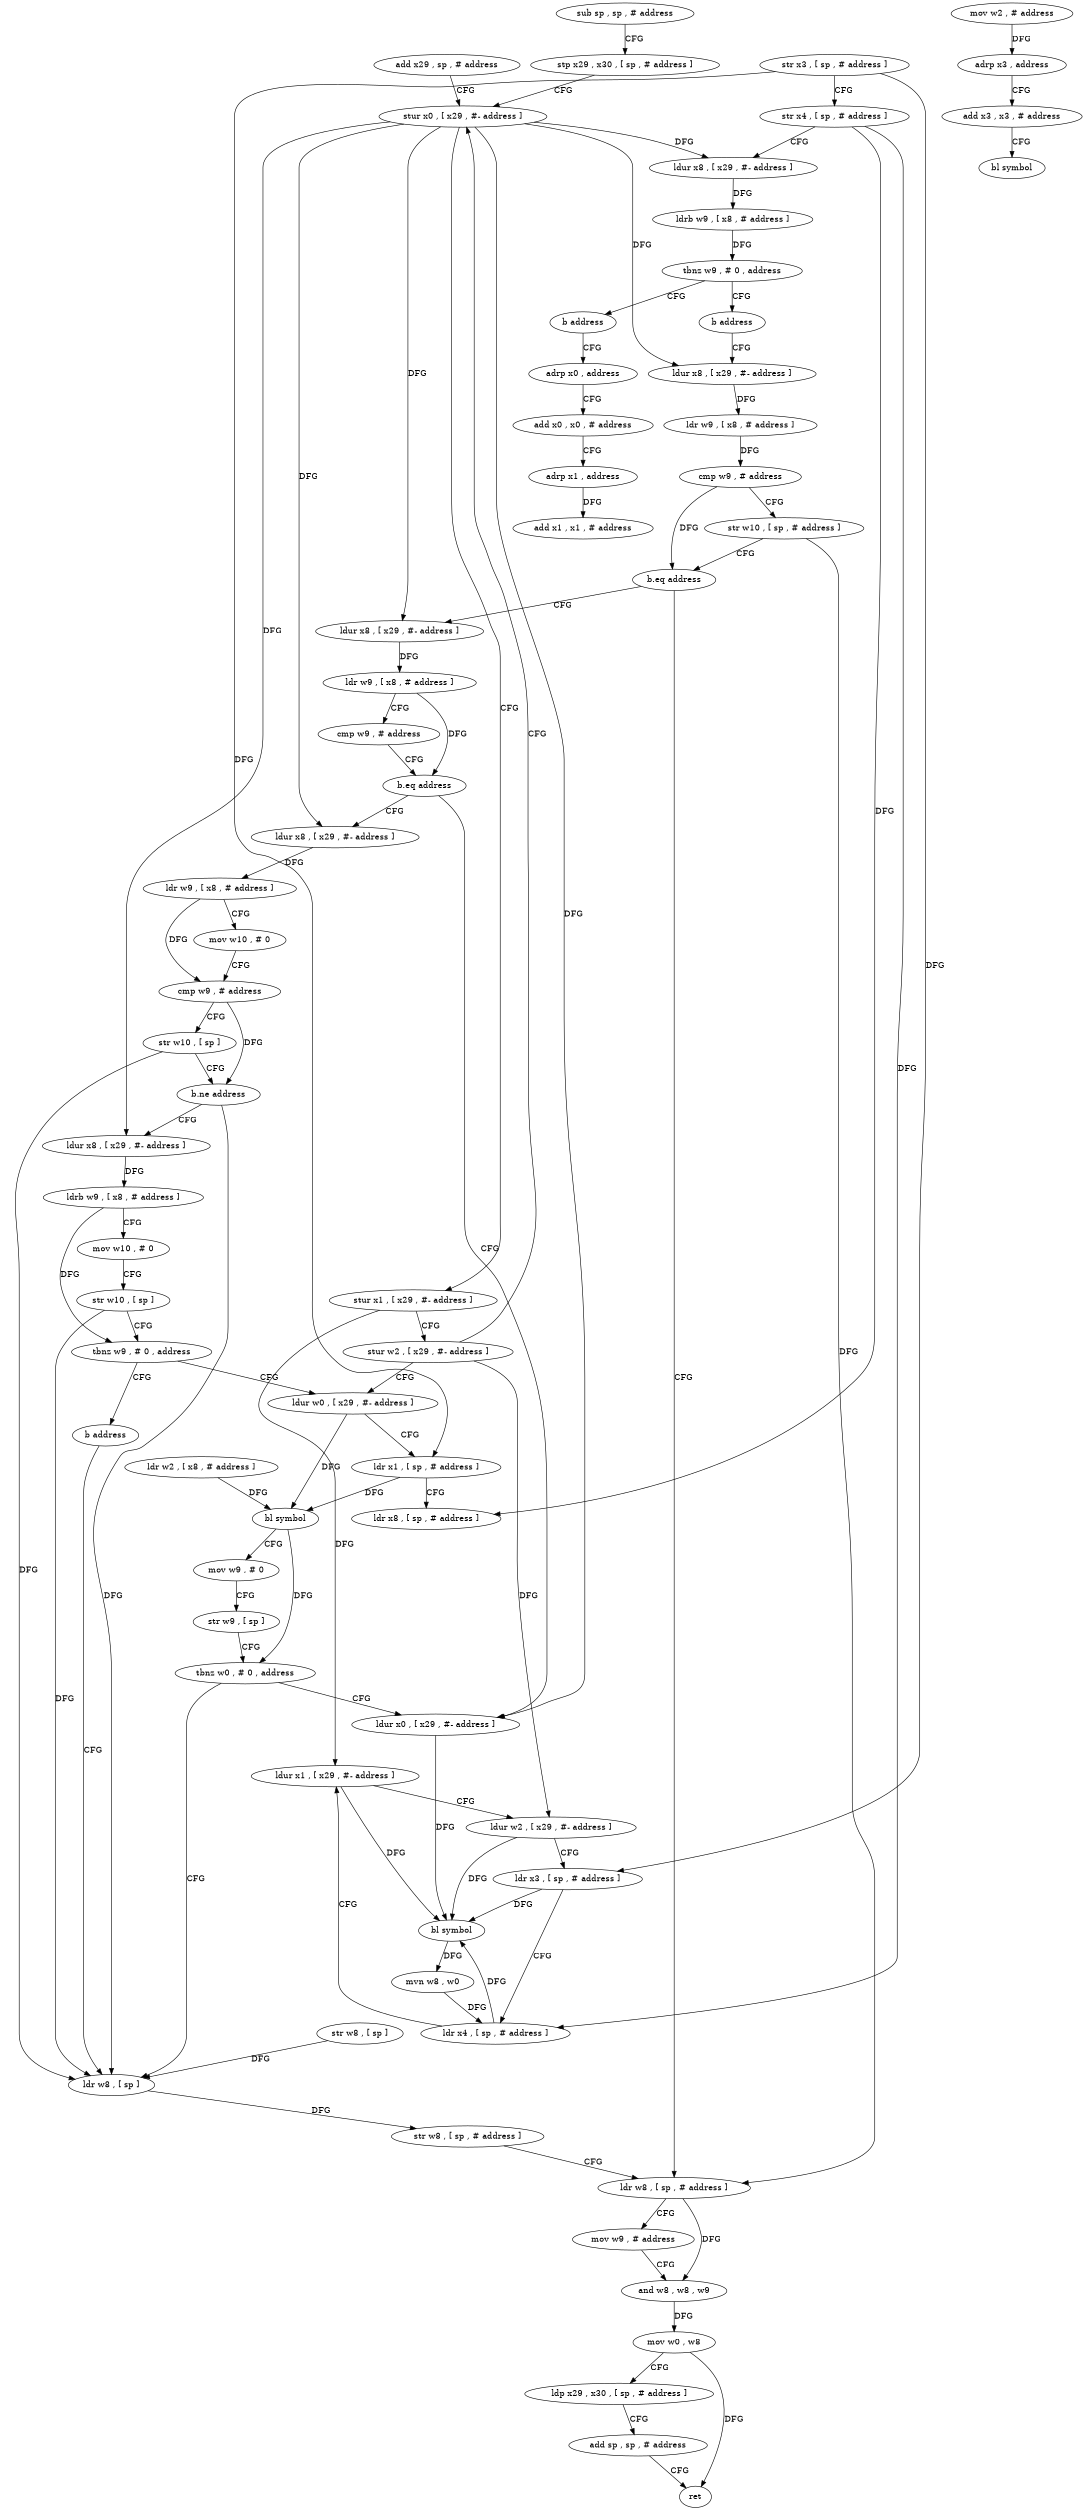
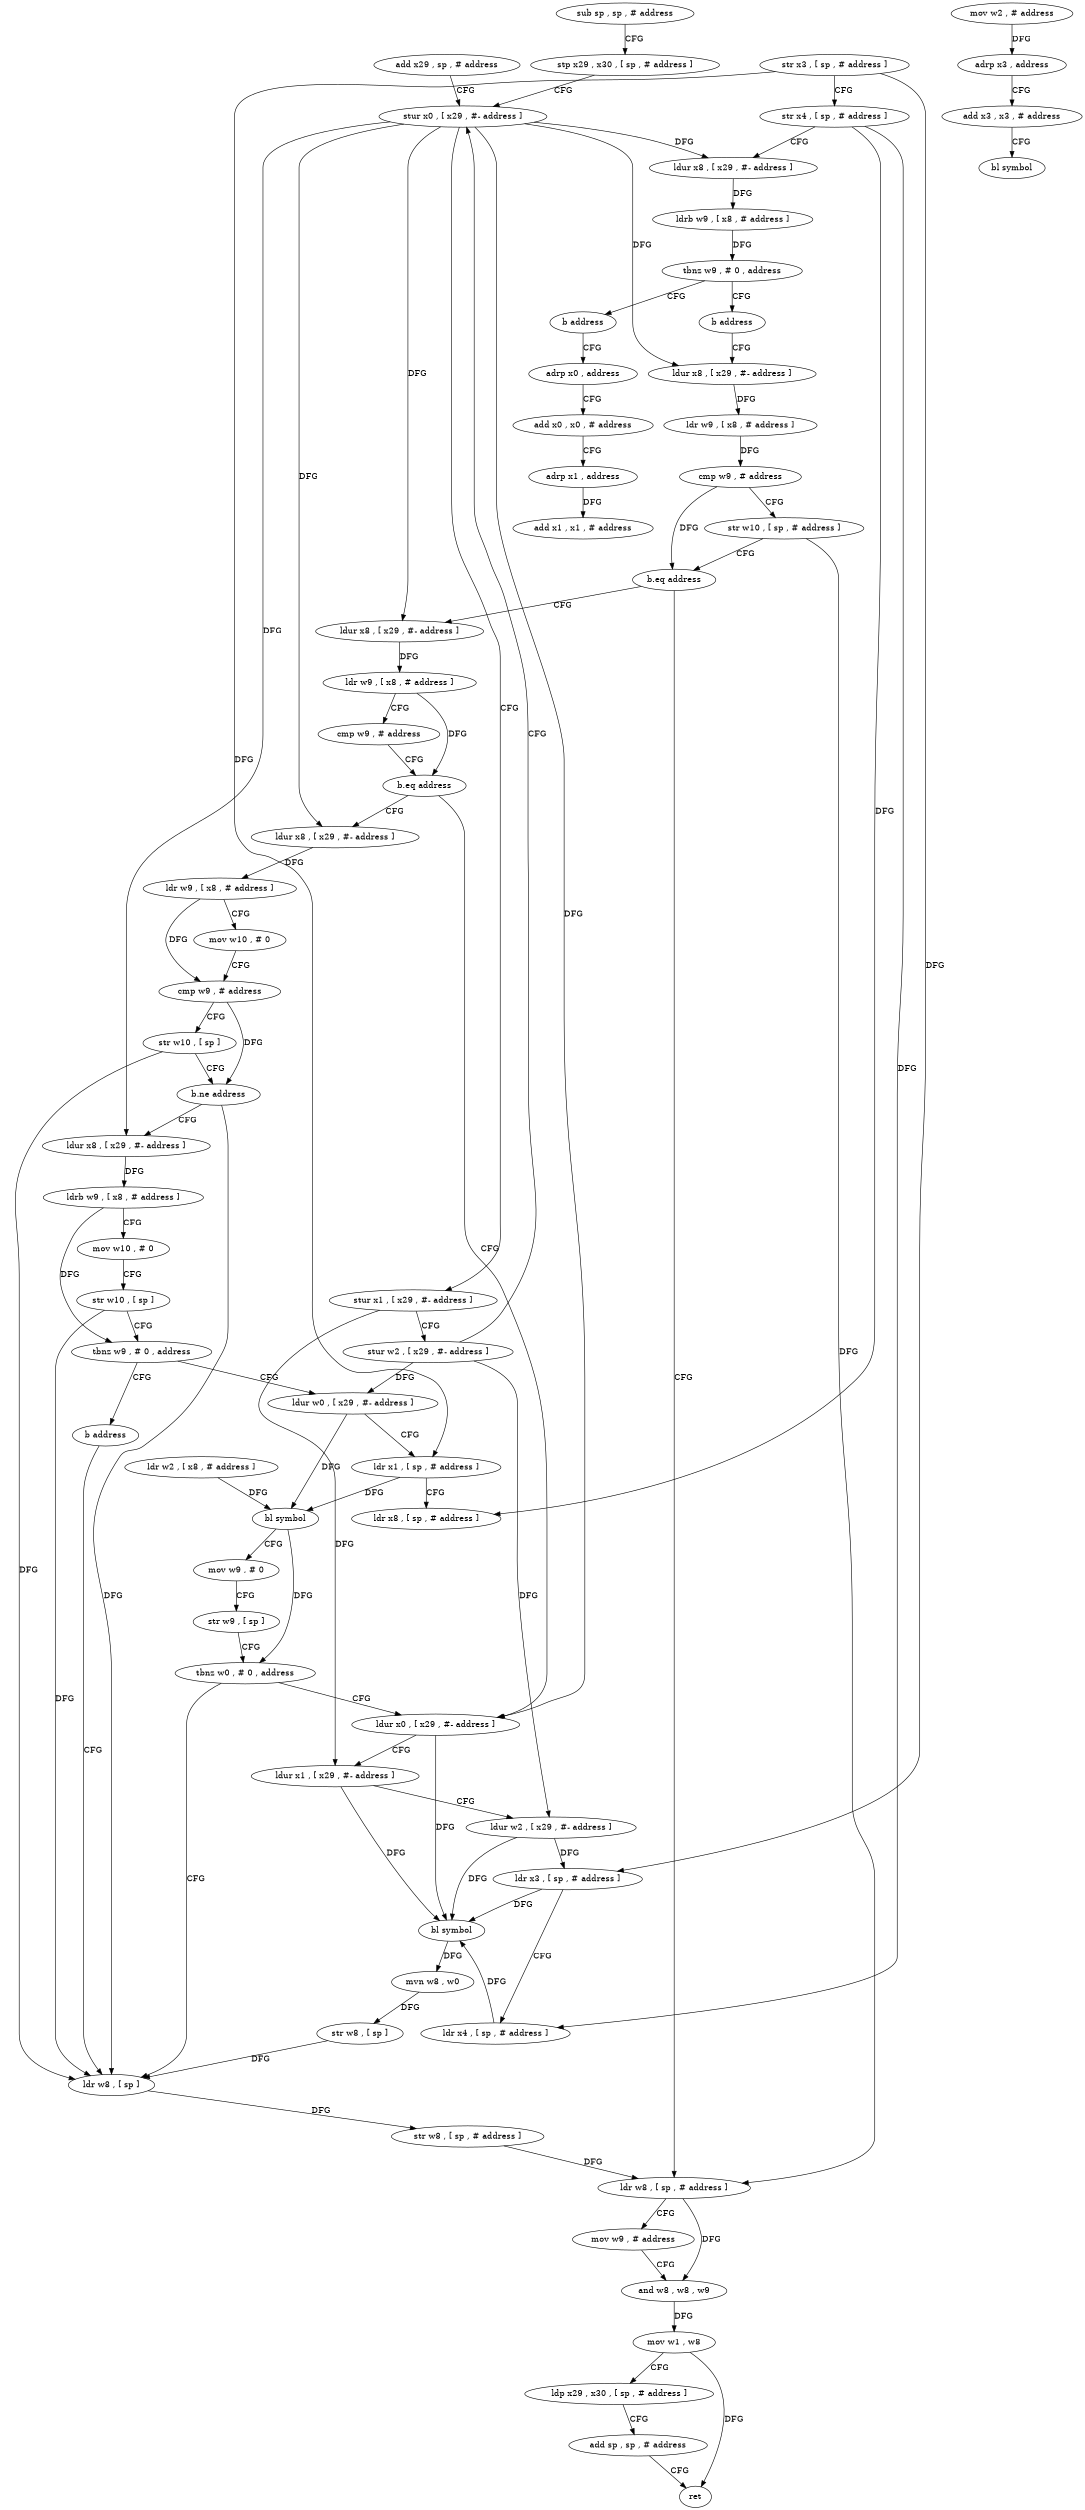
edge "stur w2 , [ x29 , #- address ]" -> "ldur w0 , [ x29 , #- address ]": label "CFG" -> "DFG"
edge "ldur w2 , [ x29 , #- address ]" -> "ldr x3 , [ sp , # address ]": label "CFG" -> "DFG"
edge "ldr x4 , [ sp , # address ]" -> "ldur x1 , [ x29 , #- address ]": now "ldur x0 , [ x29 , #- address ]" -> "ldur x1 , [ x29 , #- address ]"
edge "mvn w8 , w0" -> "ldr x4 , [ sp , # address ]": now "mvn w8 , w0" -> "str w8 , [ sp ]"
edge "str w8 , [ sp , # address ]" -> "ldr w8 , [ sp , # address ]": label "CFG" -> "DFG"
node "mov w0 , w8": label "mov w0 , w8" -> "mov w1 , w8"
